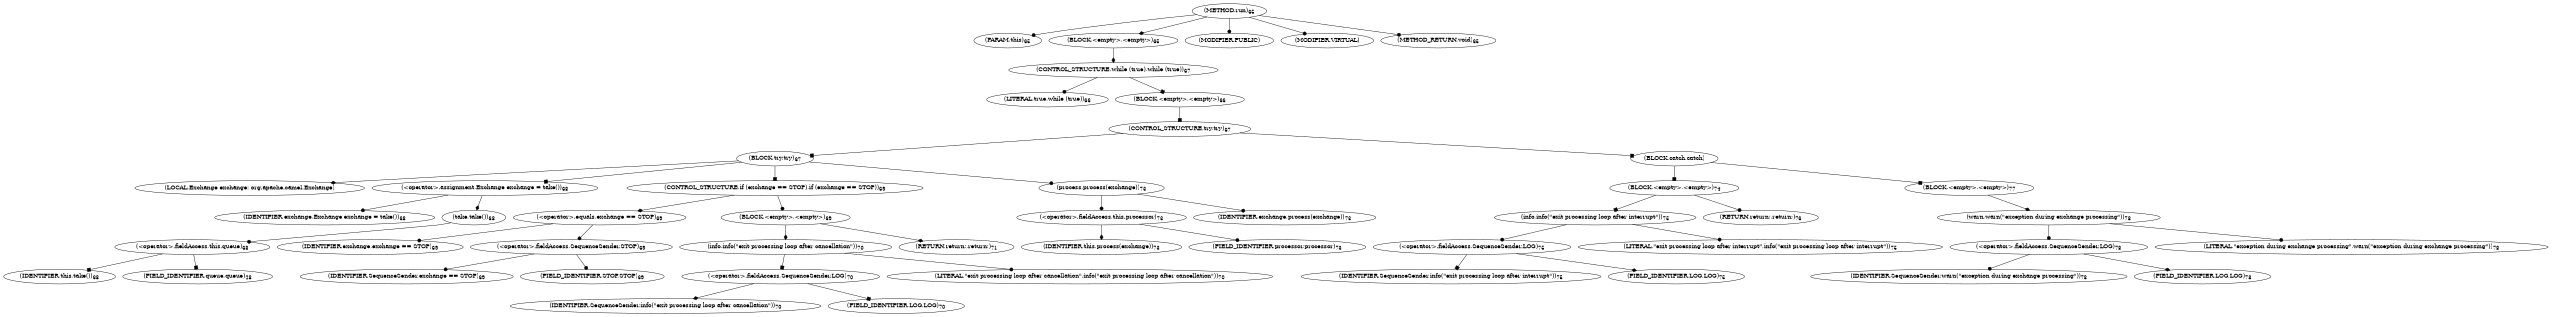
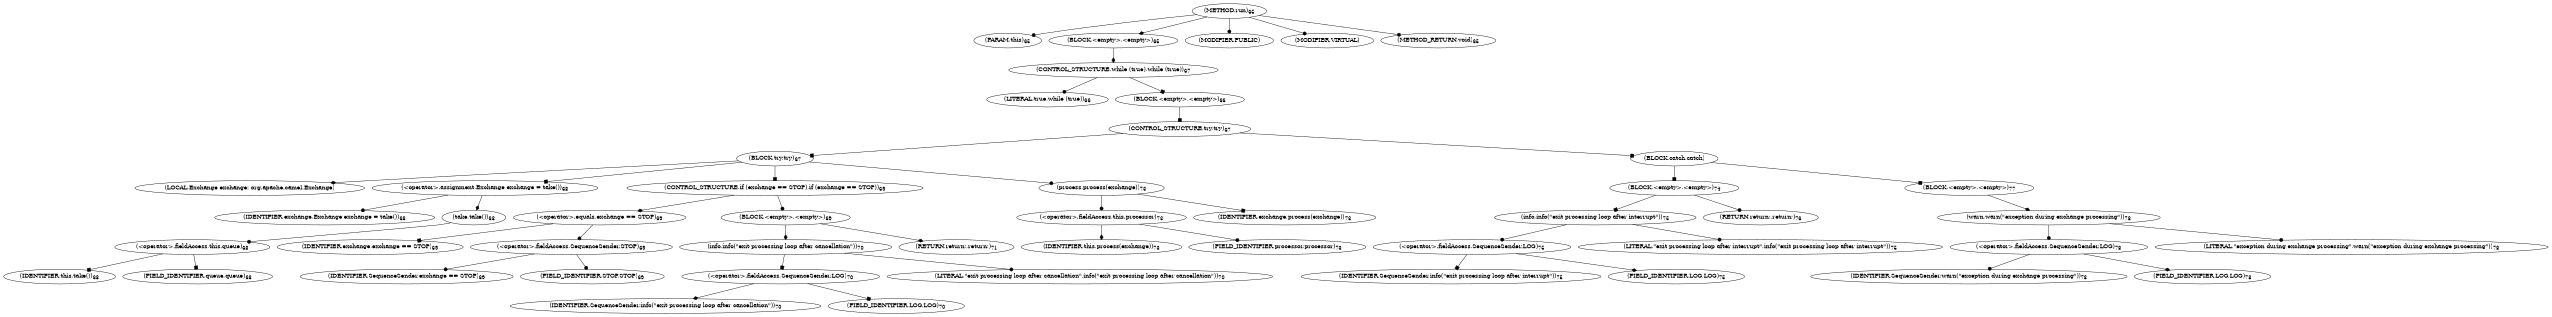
edge "(process,process(exchange))" -> "(IDENTIFIER,exchange,process(exchange))": arrowhead dot -> box
edge "(<operator>.equals,exchange == STOP)" -> "(IDENTIFIER,exchange,exchange == STOP)": arrowhead dot -> box
node "(FIELD_IDENTIFIER,queue,queue)": text "28" -> "68"
